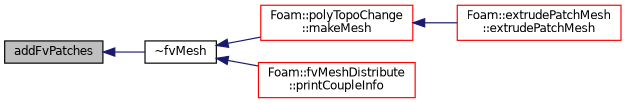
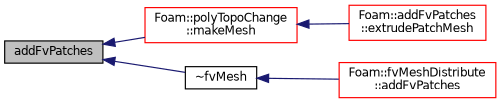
node "Foam::extrudePatchMesh ::extrudePatchMesh": label "Foam::extrudePatchMesh ::extrudePatchMesh" -> "Foam::addFvPatches ::extrudePatchMesh"
edge "Foam::polyTopoChange ::makeMesh" -> "~fvMesh": now "Foam::polyTopoChange ::makeMesh" -> "addFvPatches"
node "Foam::fvMeshDistribute ::printCoupleInfo": label "Foam::fvMeshDistribute ::printCoupleInfo" -> "Foam::fvMeshDistribute ::addFvPatches"
